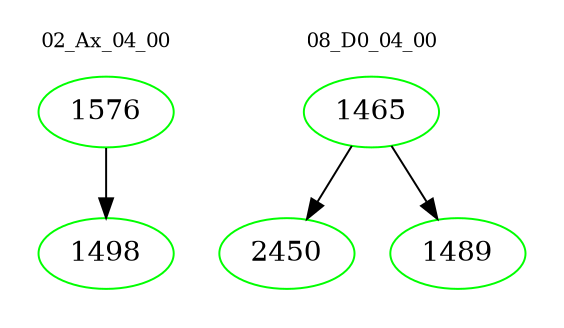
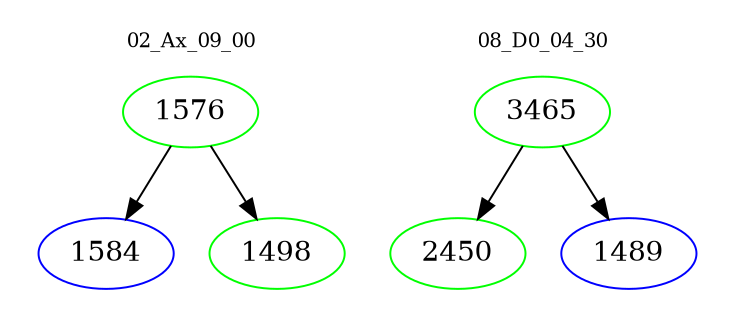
cluster "02_Ax_04_00": label "02_Ax_04_00" -> "02_Ax_09_00"
cluster "08_D0_04_00": label "08_D0_04_00" -> "08_D0_04_30"
node "1465": label "1465" -> "3465"
node "1584": added
node "1489": color green -> blue
